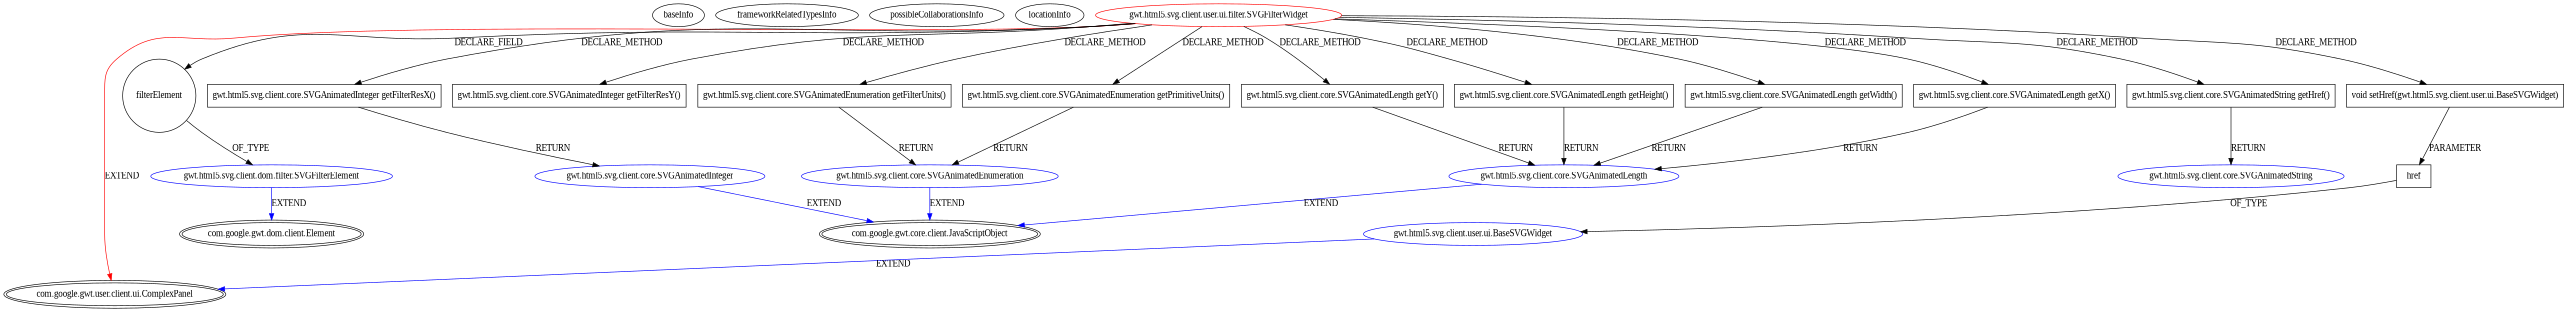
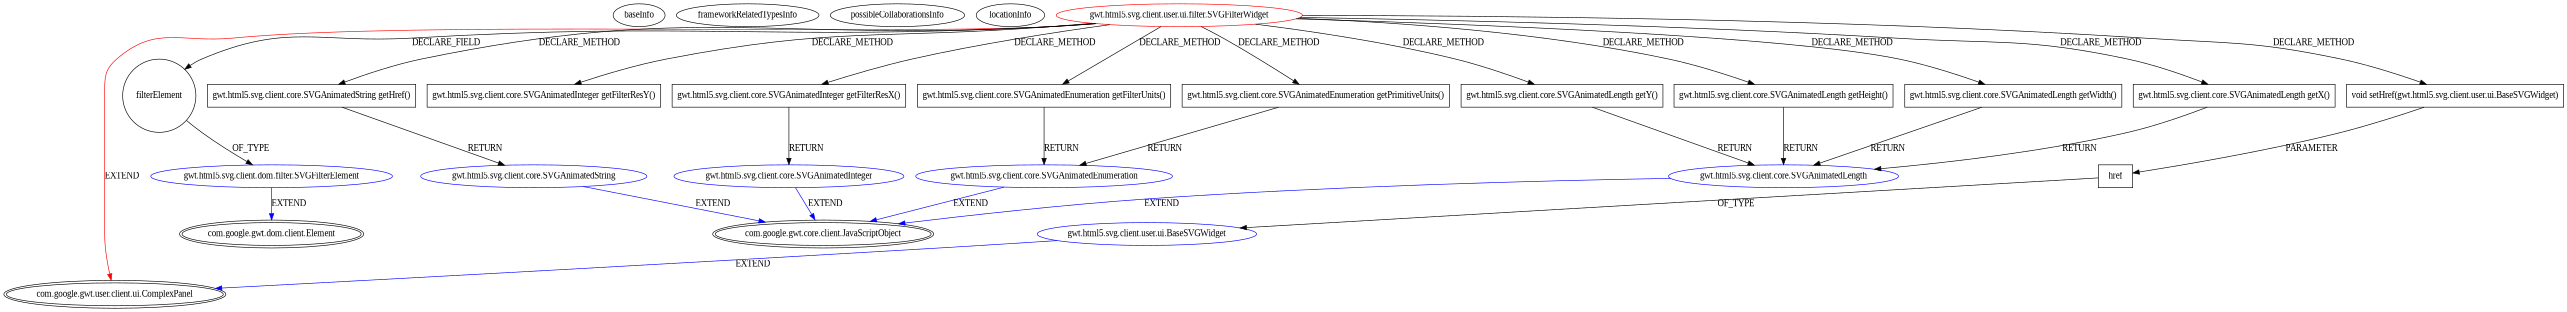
edge "gwt.html5.svg.client.core.SVGAnimatedString" -> "com.google.gwt.core.client.JavaScriptObject": added, label "EXTEND"
